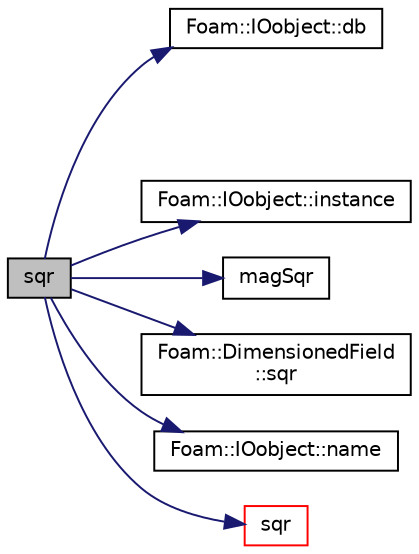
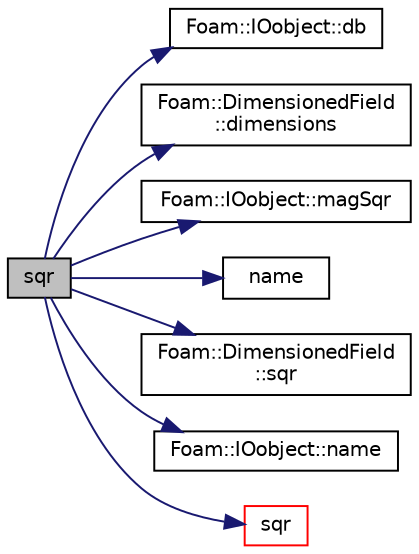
node "Foam::DimensionedField ::dimensions": added
node "Foam::IOobject::instance": label "Foam::IOobject::instance" -> "Foam::IOobject::magSqr"
node "magSqr": label "magSqr" -> "name"
